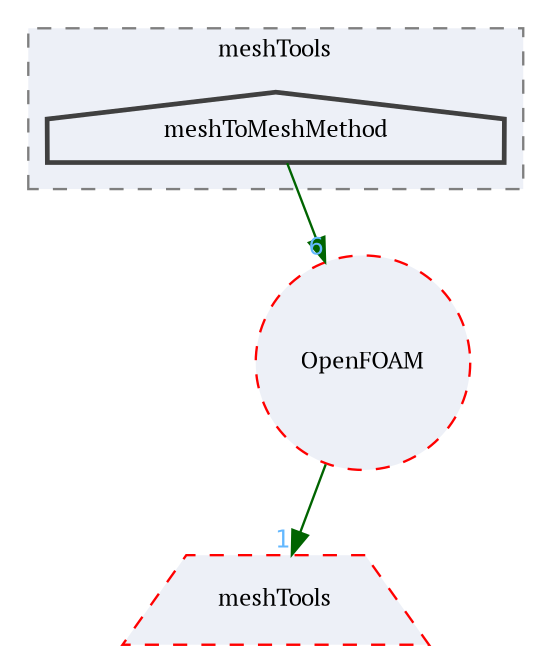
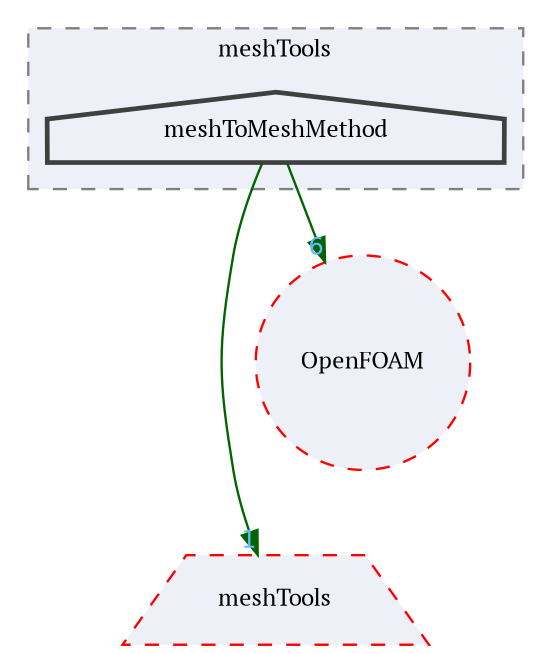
edge "OpenFOAM" -> "meshTools": now "meshToMeshMethod" -> "meshTools"
